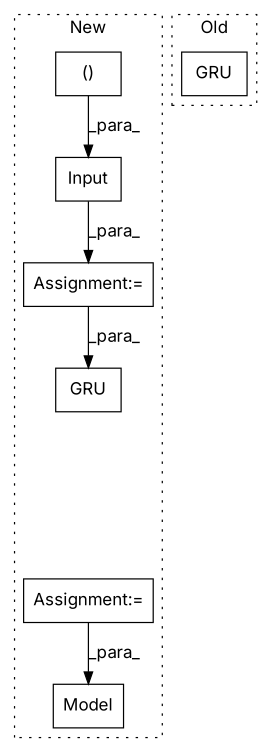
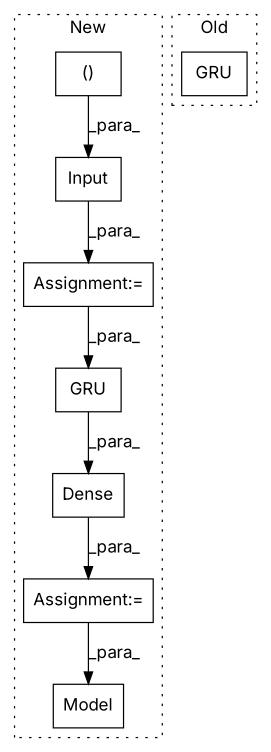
node "Dense": added
